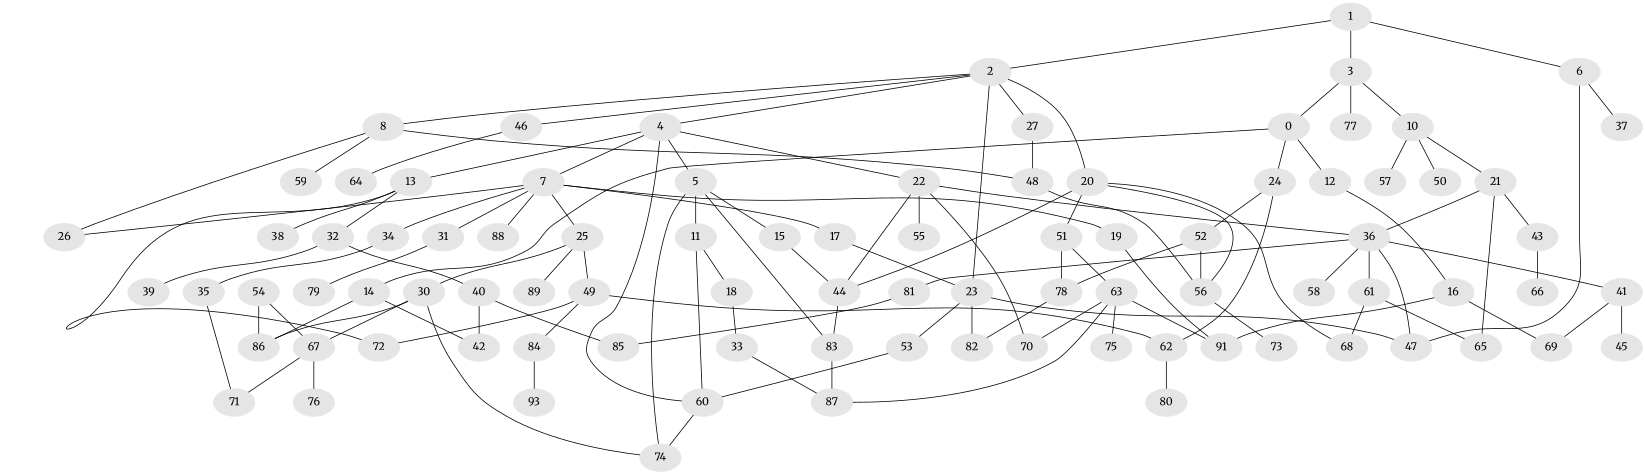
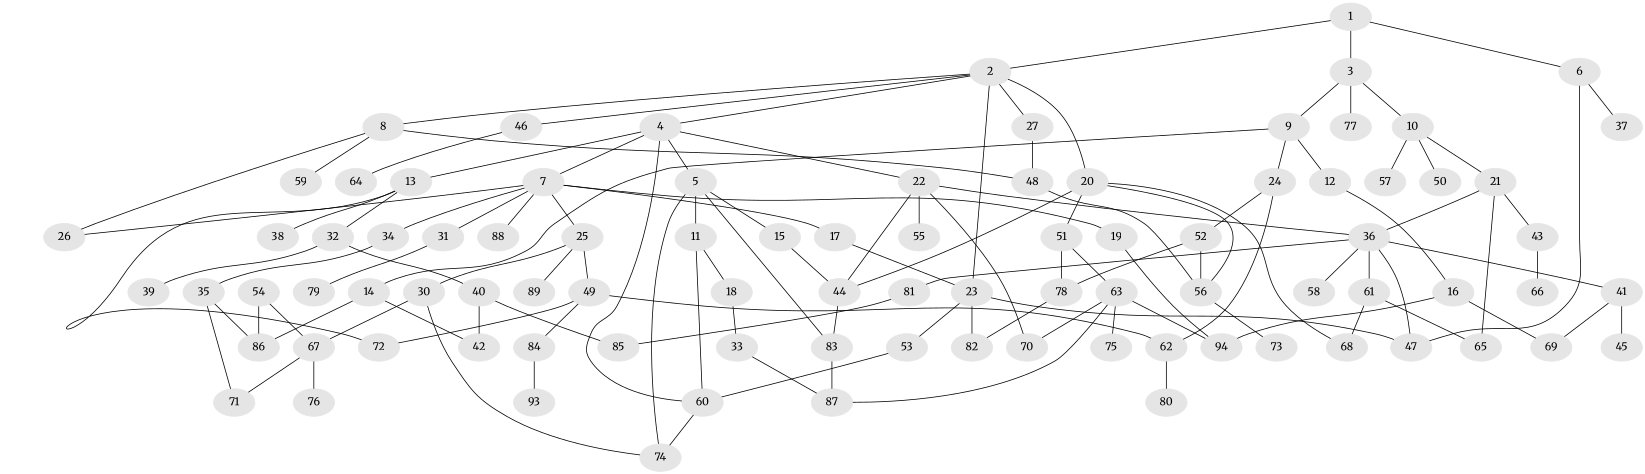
node "0": label "0" -> "9"
edge "30" -- "86": now "35" -- "86"
node "91": label "91" -> "94"
